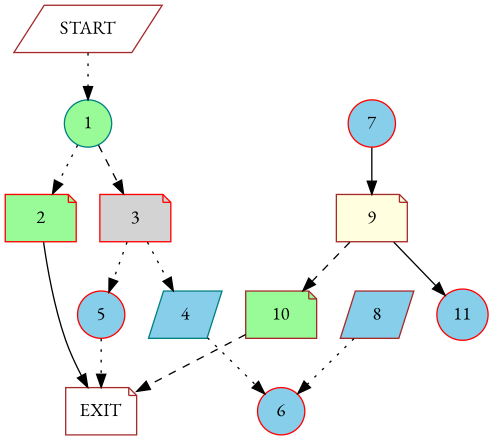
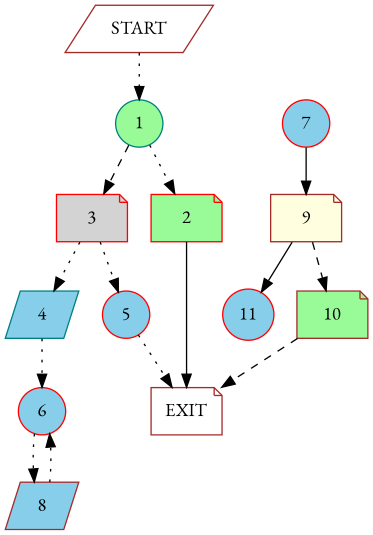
edge "6" -> "8": added
